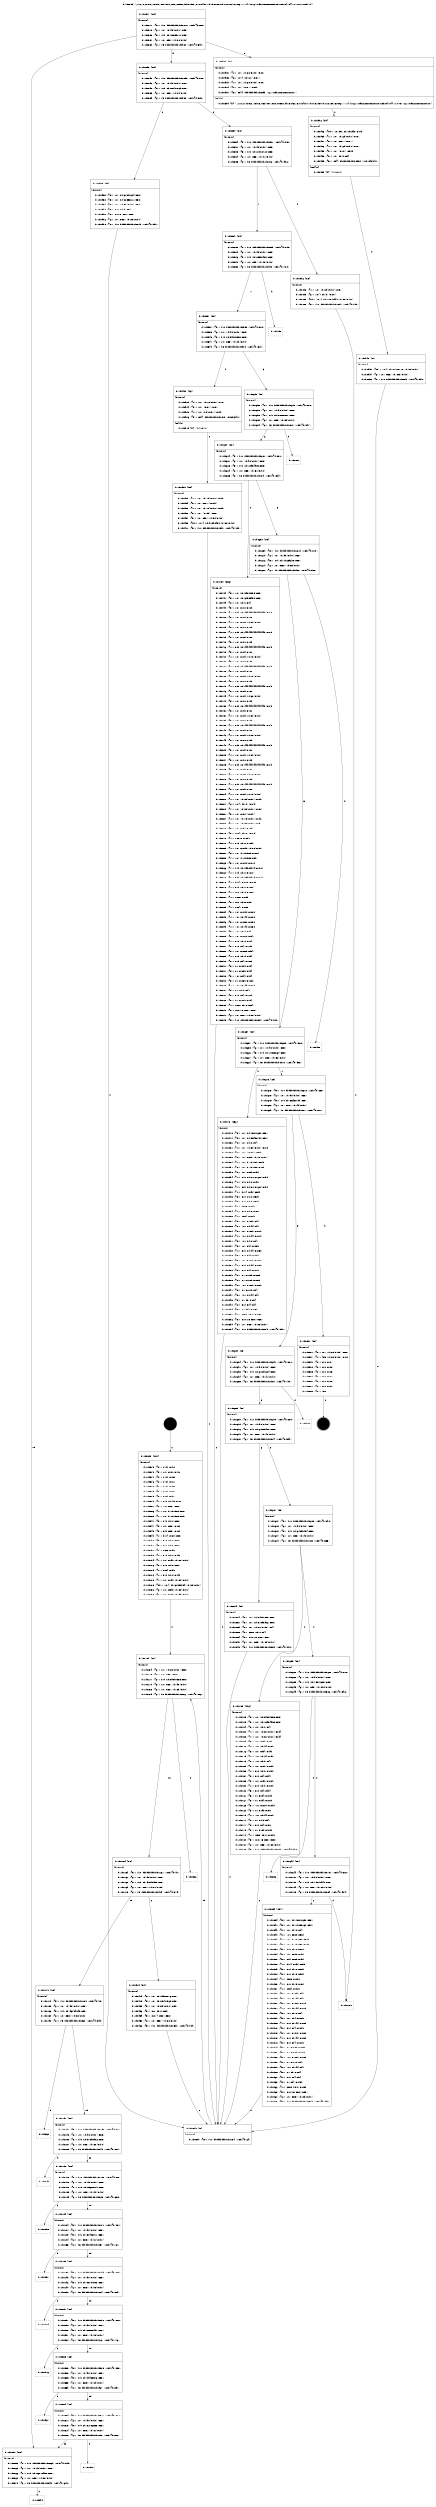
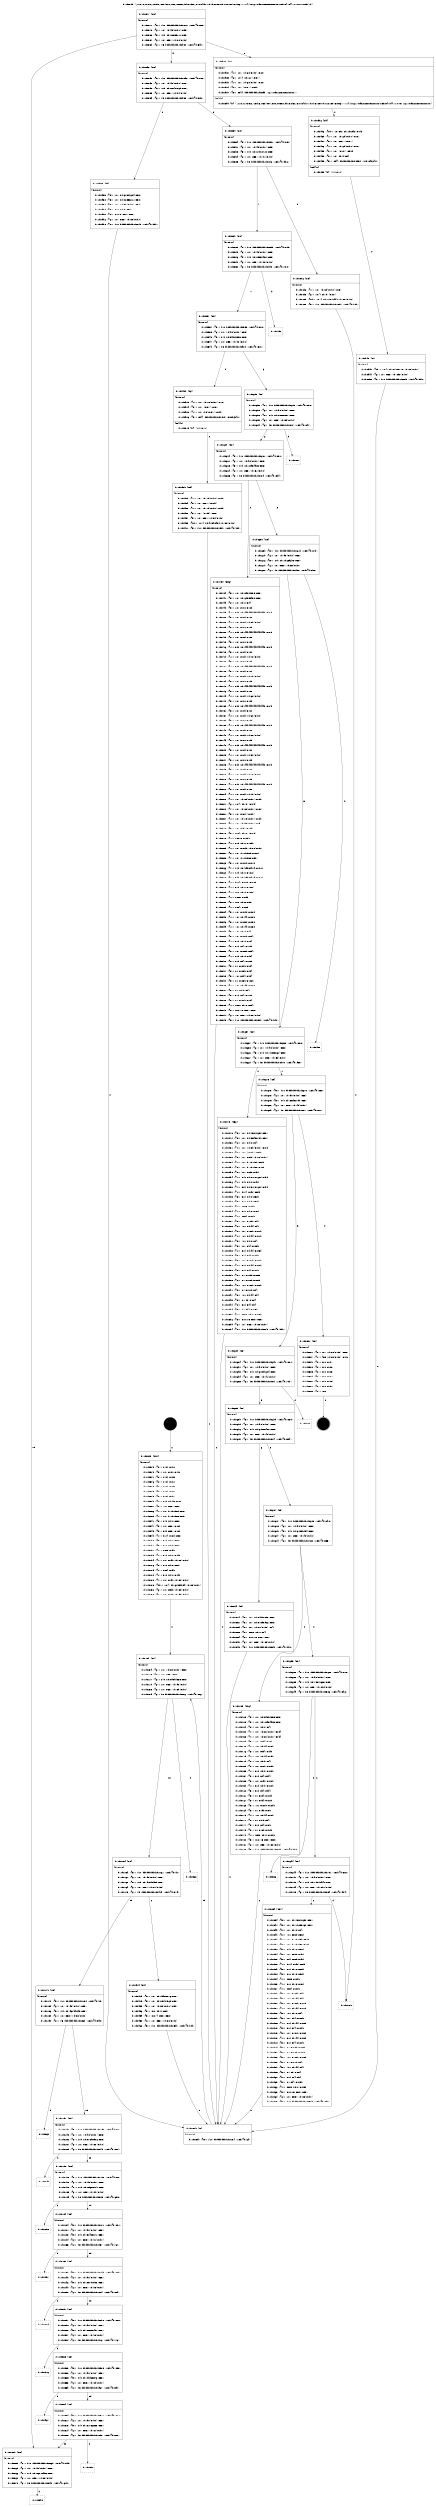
edge "0x401507 [28]" -> "0x401523 [28]": removed, label "10"
